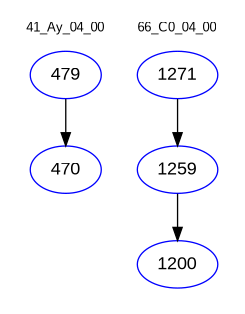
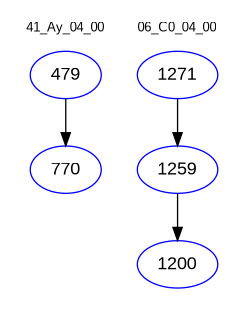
cluster "66_C0_04_00": label "66_C0_04_00" -> "06_C0_04_00"
node "470": label "470" -> "770"
